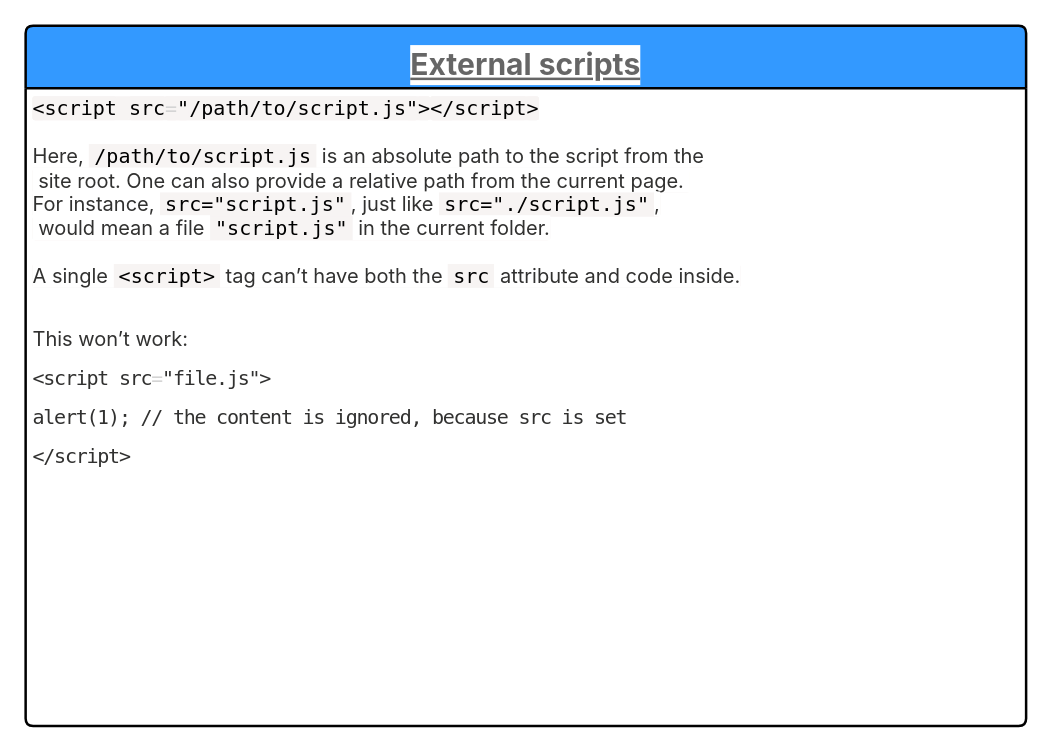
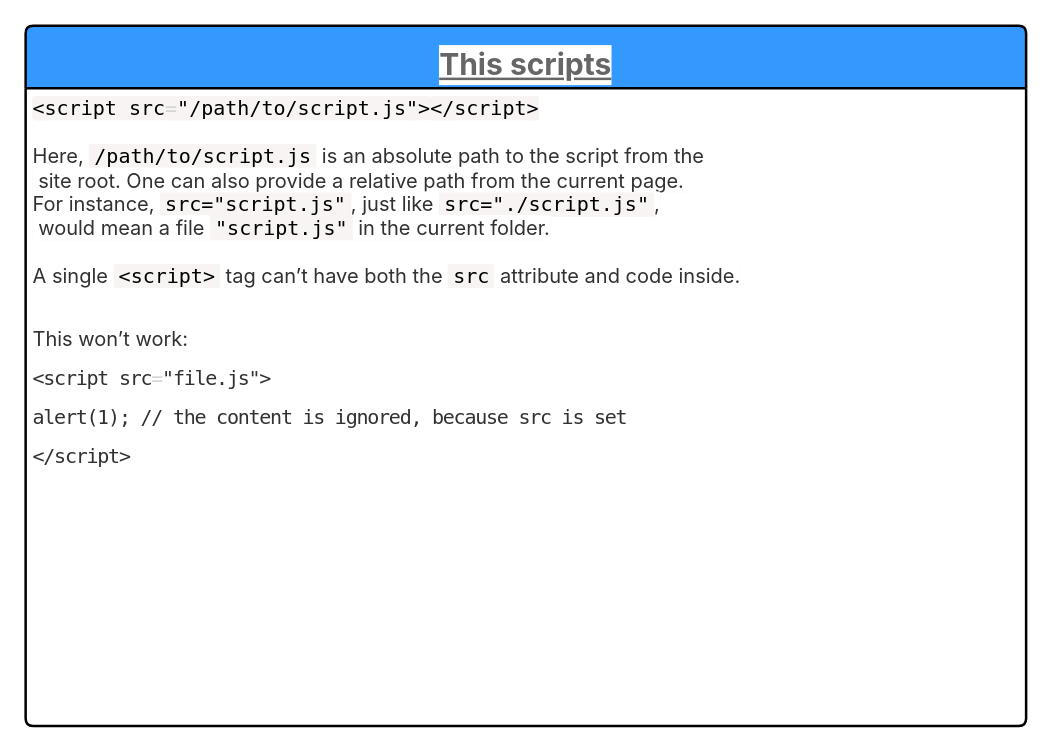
node "External scripts": label "External scripts" -> "This scripts"
